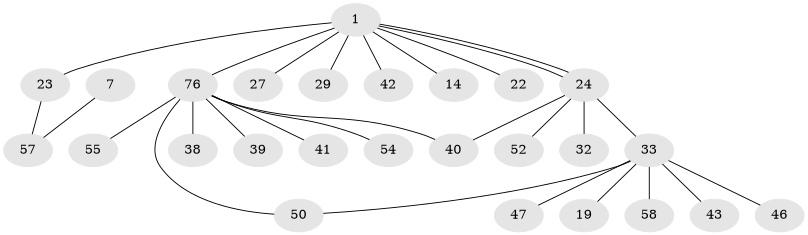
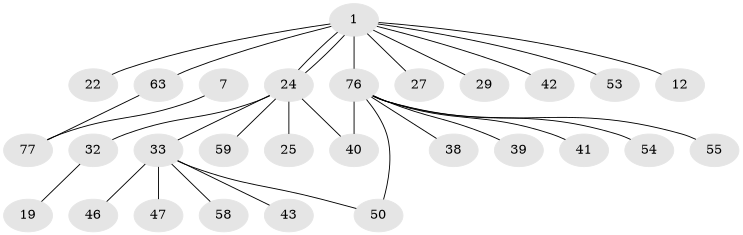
node "23": label "23" -> "63"
node "14": label "14" -> "12"
node "53": added
node "57": label "57" -> "77"
node "25": added
node "52": label "52" -> "59"
edge "33" -- "19": now "32" -- "19"
